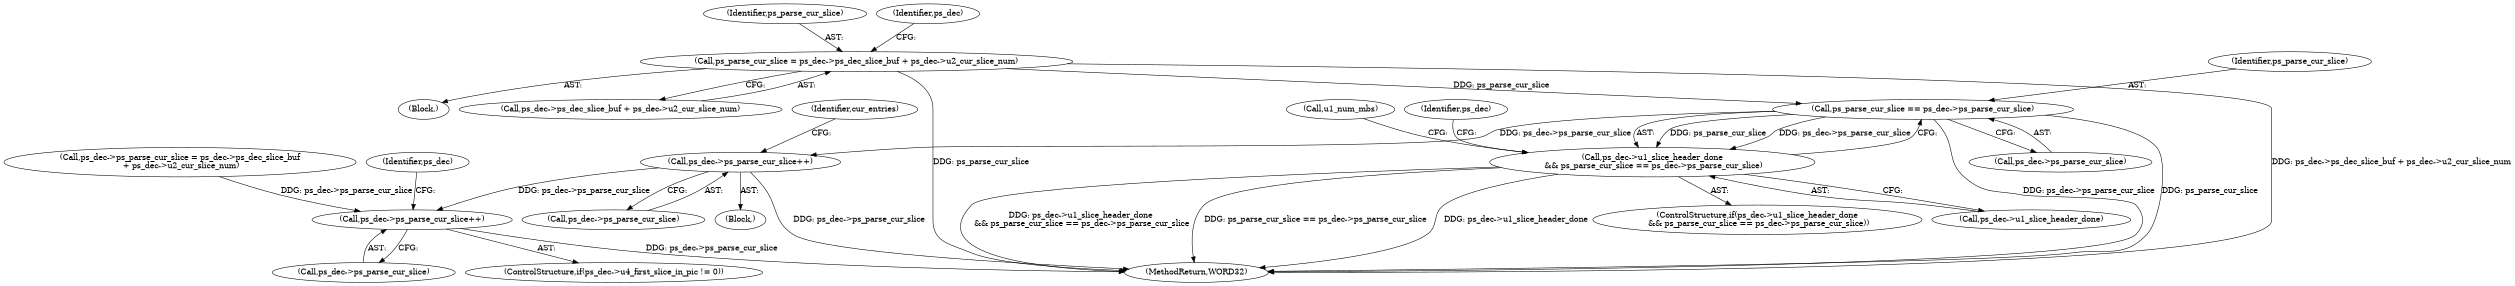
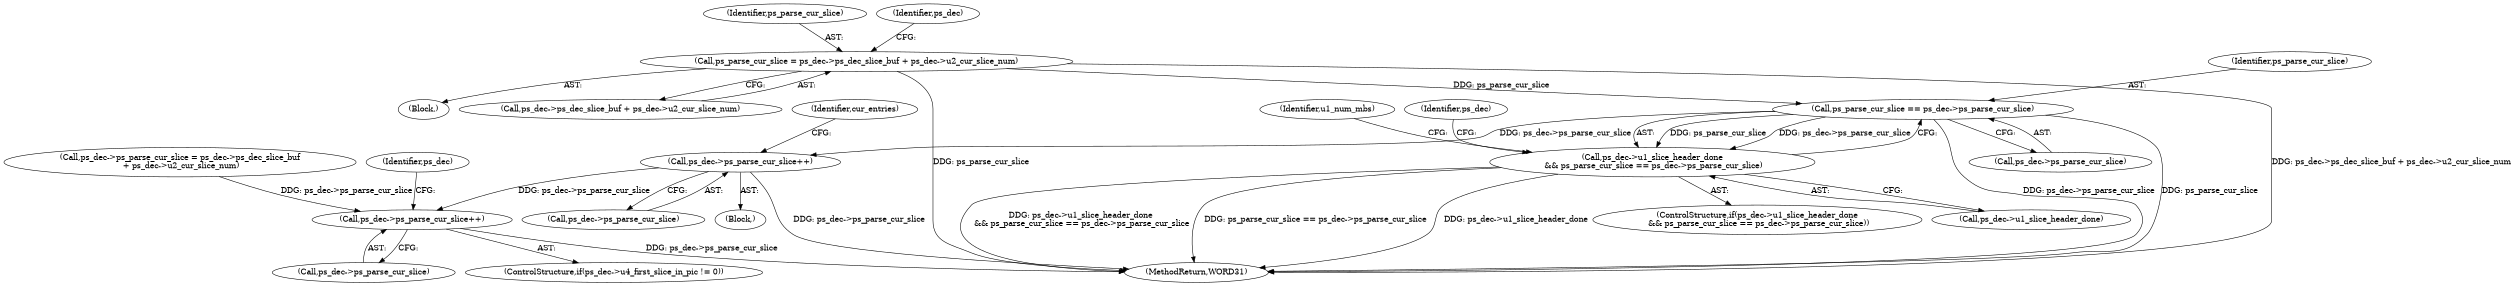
node "(Call,u1_num_mbs)": label "(Call,u1_num_mbs)" -> "(Identifier,u1_num_mbs)"
node "(MethodReturn,WORD32)": label "(MethodReturn,WORD32)" -> "(MethodReturn,WORD31)"
